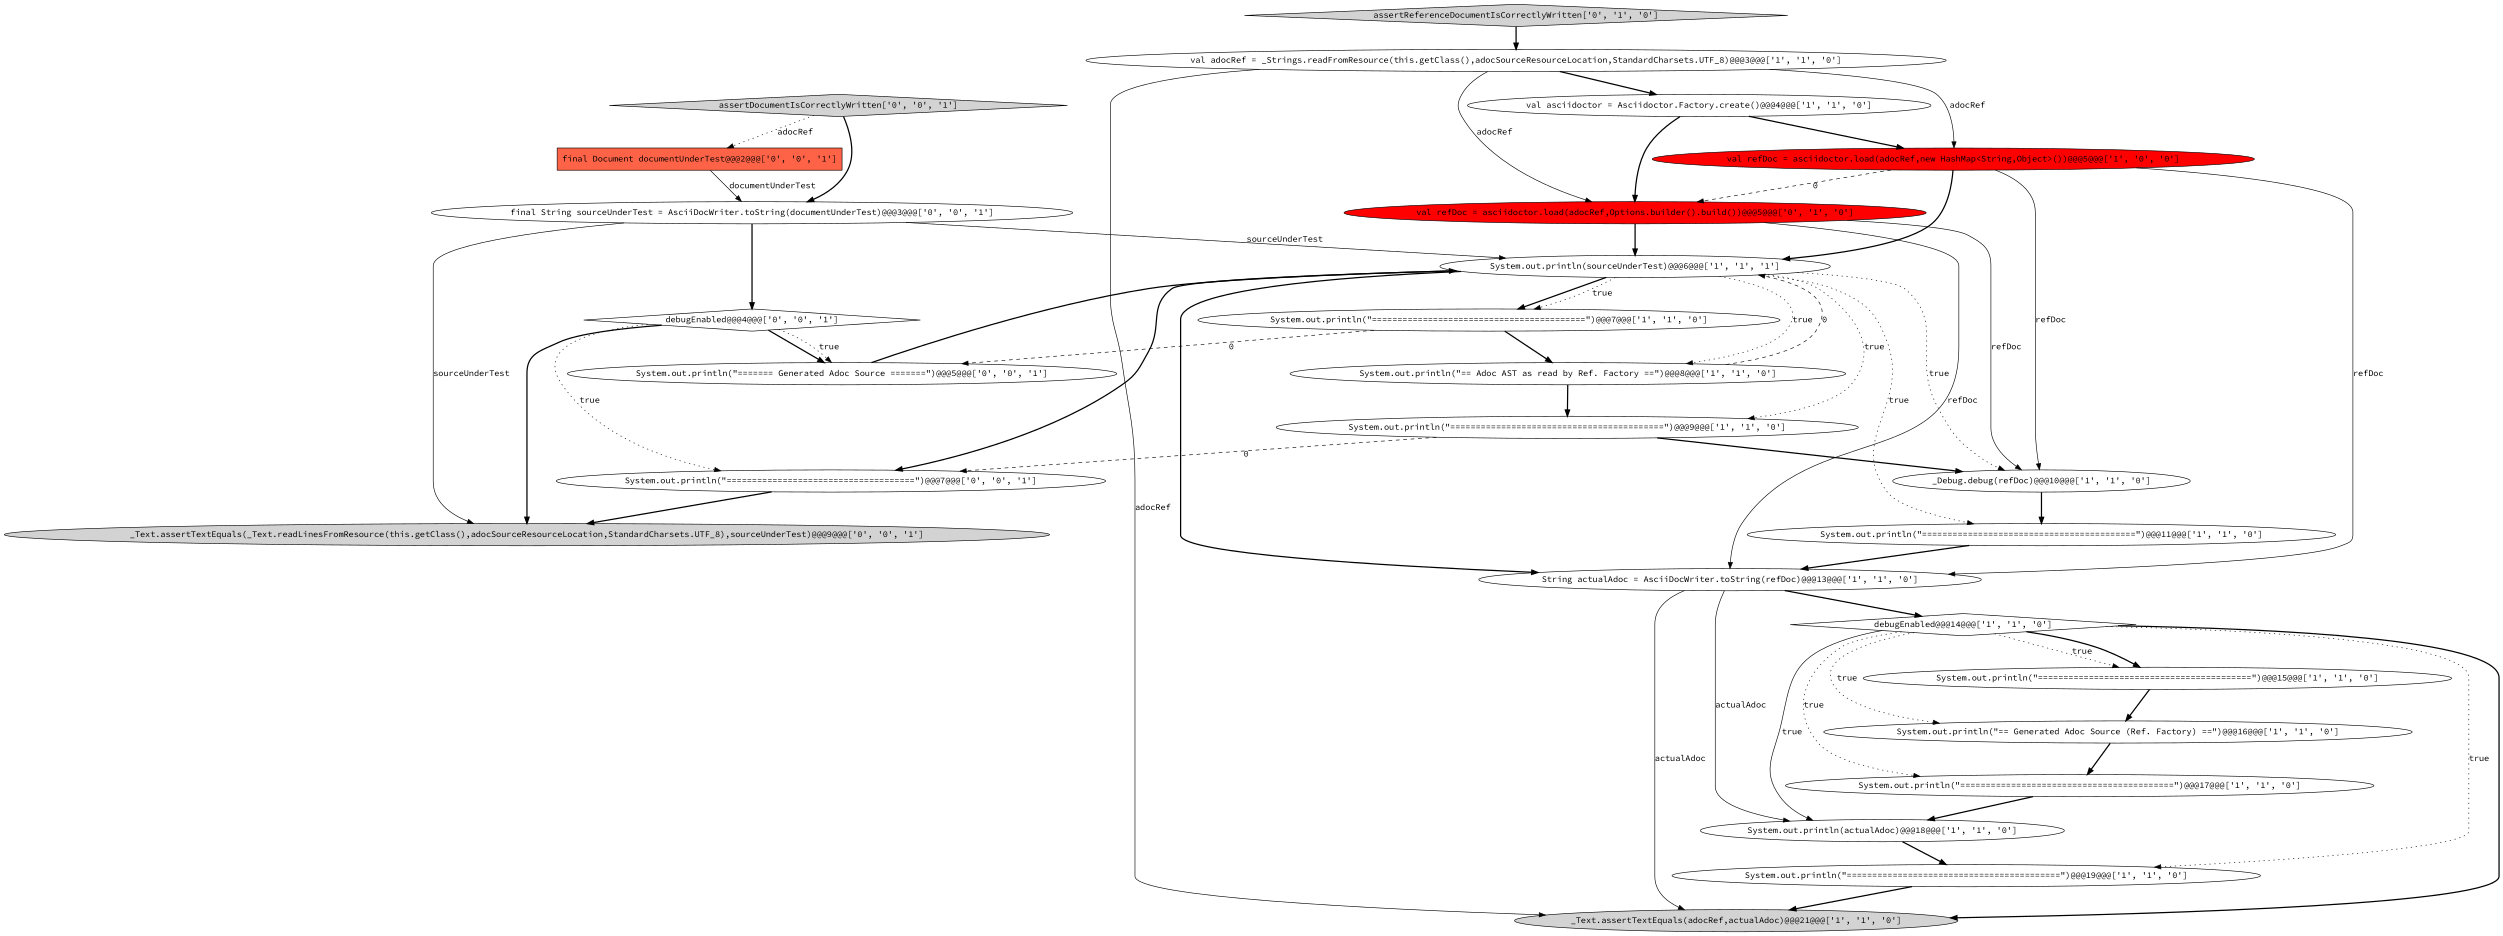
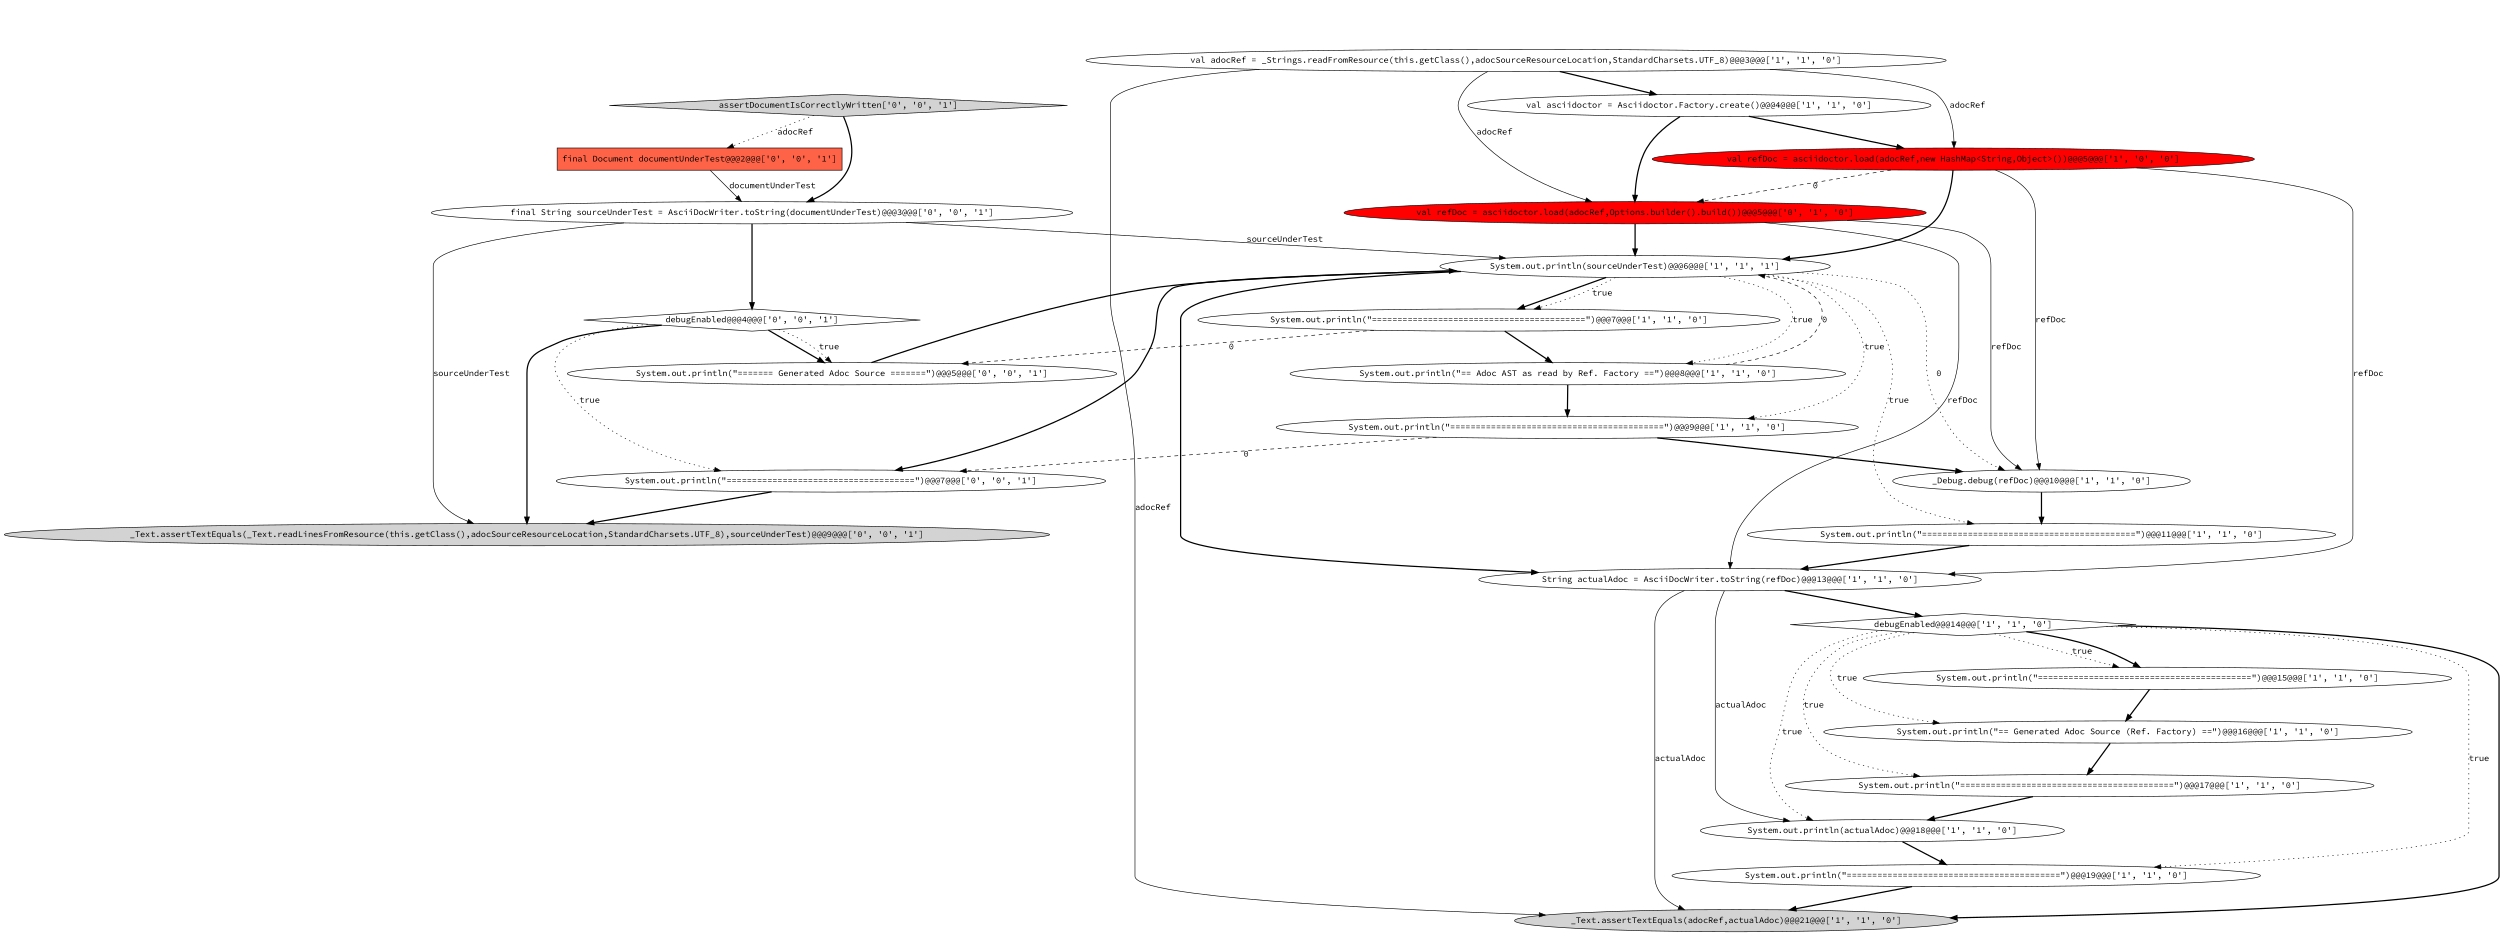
node "assertReferenceDocumentIsCorrectlyWritten['0', '1', '0']": removed
edge "System.out.println(sourceUnderTest)@@@6@@@['1', '1', '1']" -> "_Debug.debug(refDoc)@@@10@@@['1', '1', '0']": label "true" -> "0"
edge "debugEnabled@@@14@@@['1', '1', '0']" -> "System.out.println(actualAdoc)@@@18@@@['1', '1', '0']": style solid -> dotted
